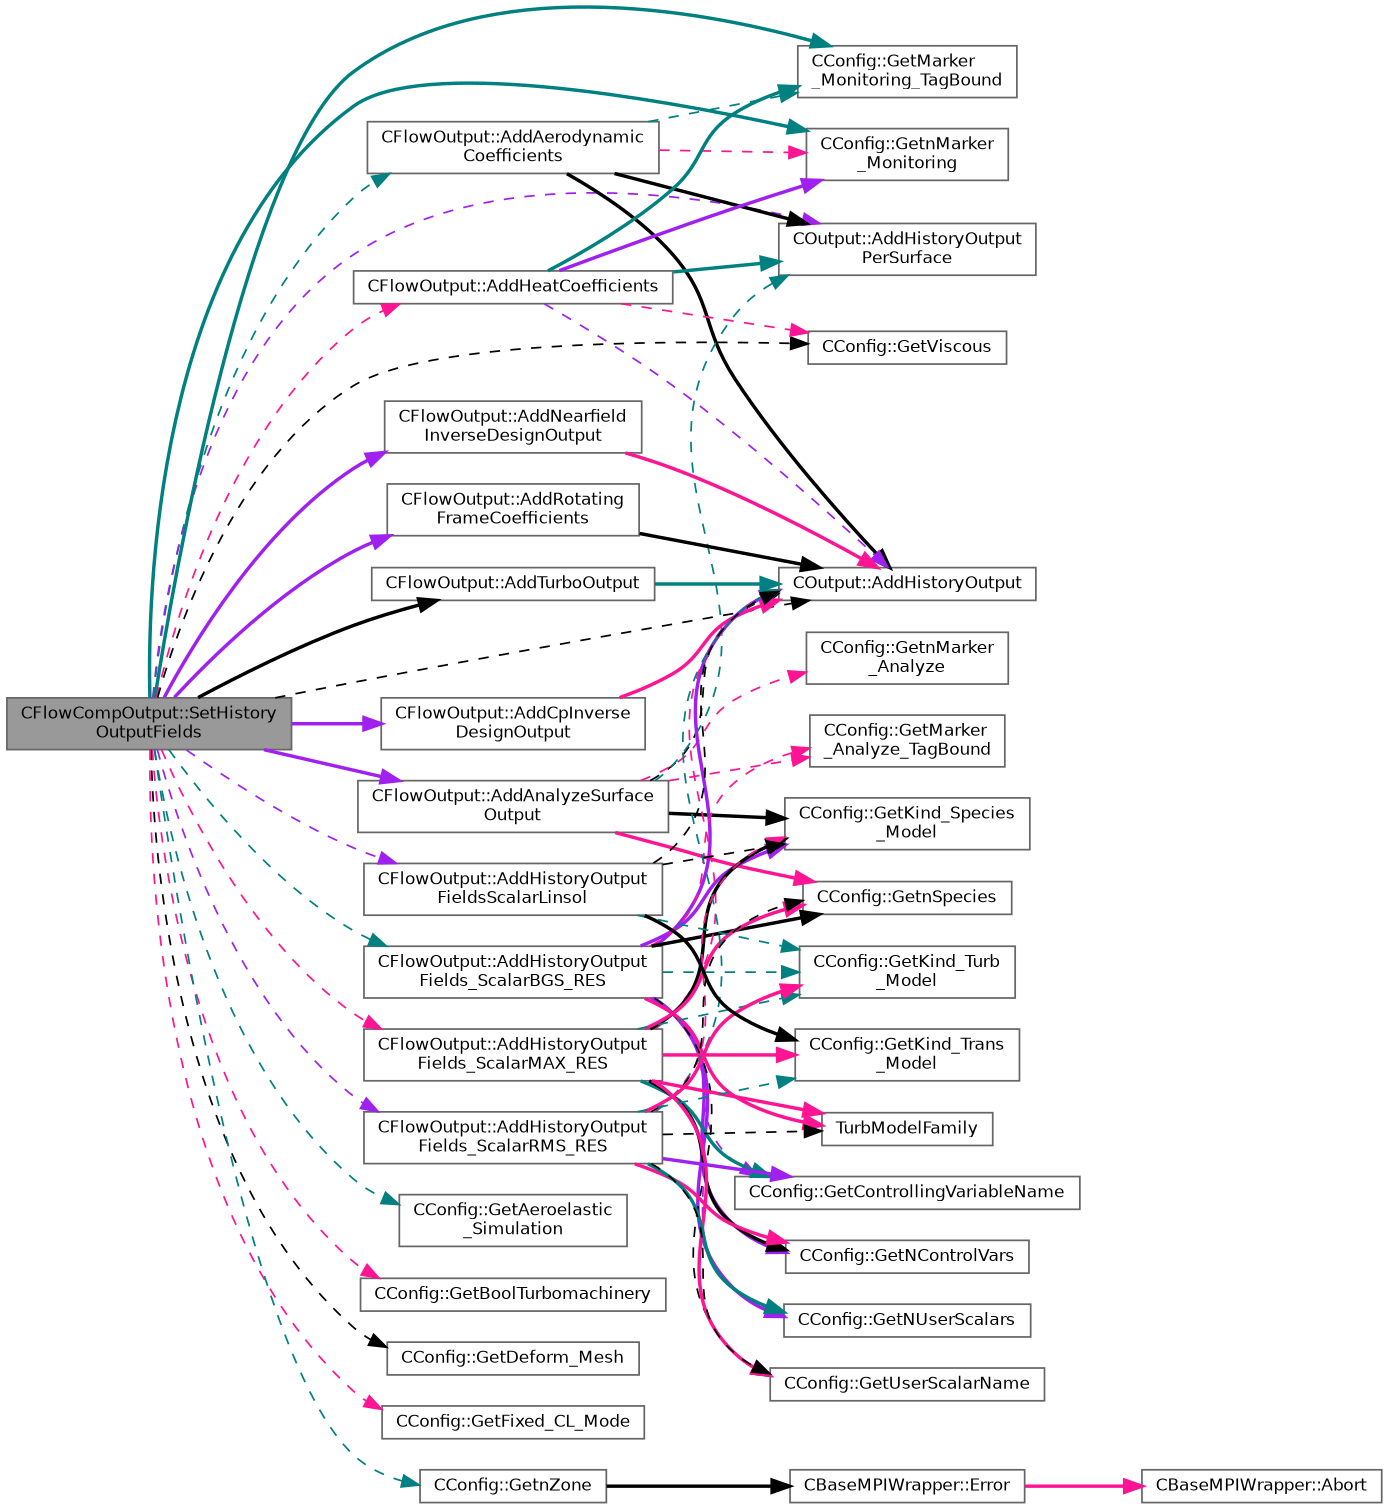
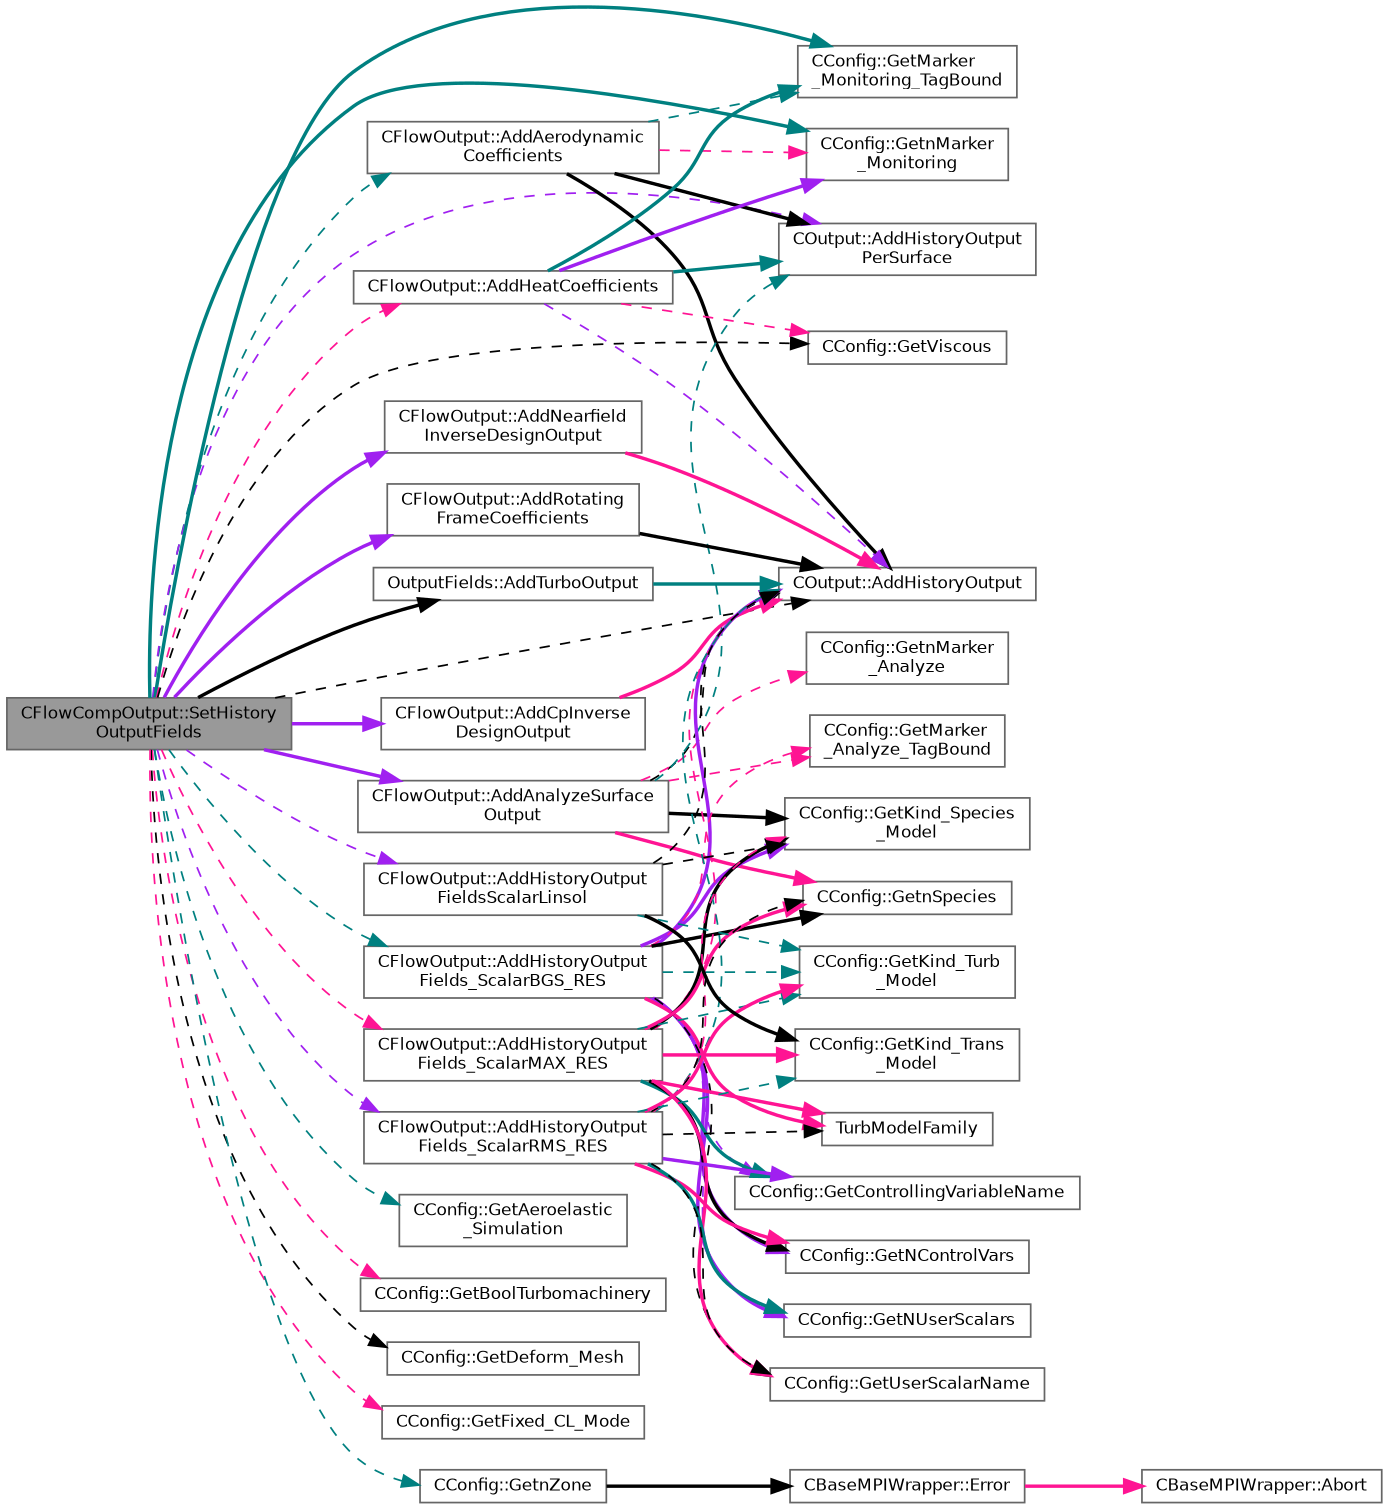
node "CFlowOutput::AddTurboOutput": label "CFlowOutput::AddTurboOutput" -> "OutputFields::AddTurboOutput"
